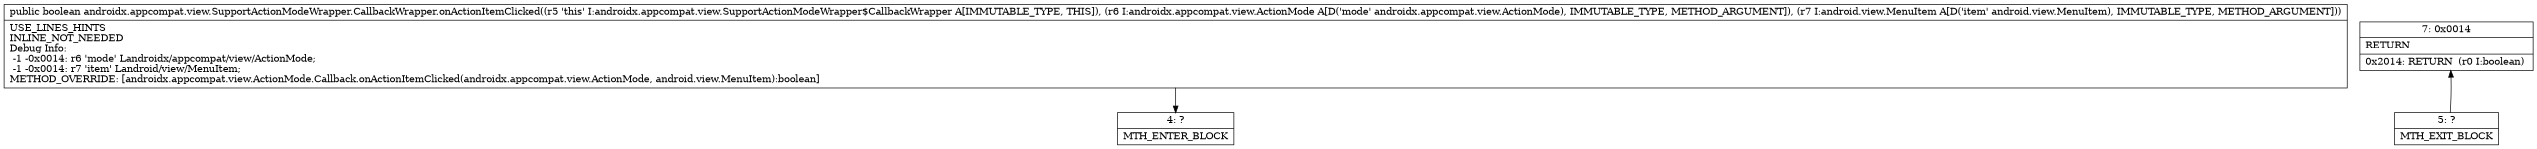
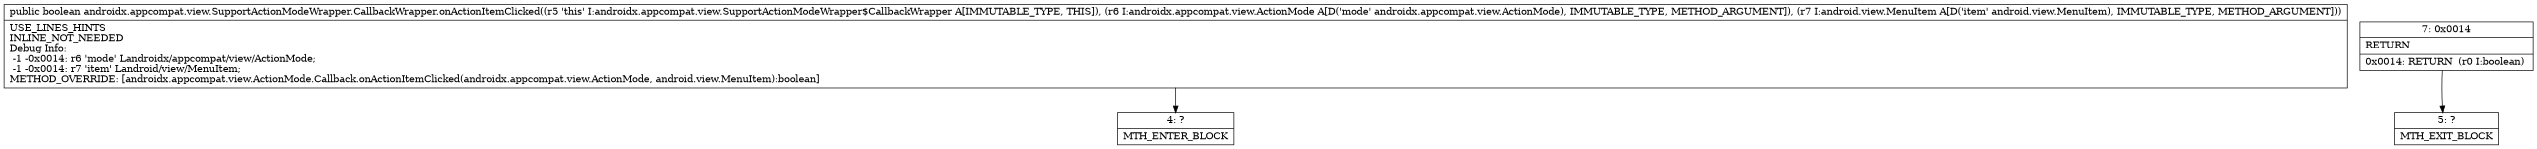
node "7: 0x0014": text "0x2014: RETURN  (r0 I:boolean)" -> "0x0014: RETURN  (r0 I:boolean)"
edge "5: ?" -> "7: 0x0014": reversed
